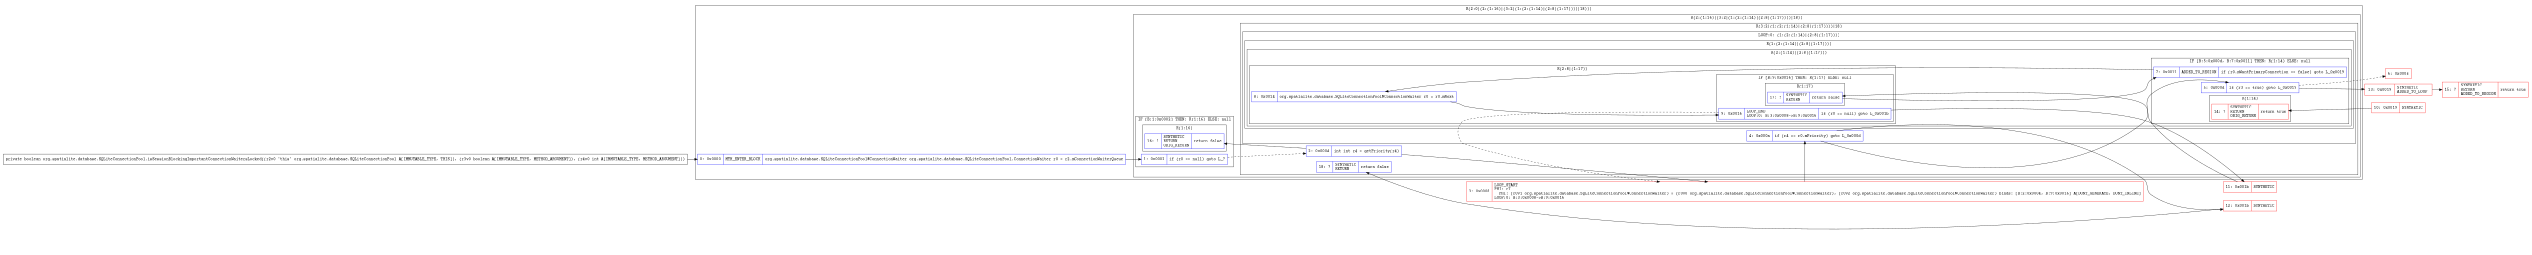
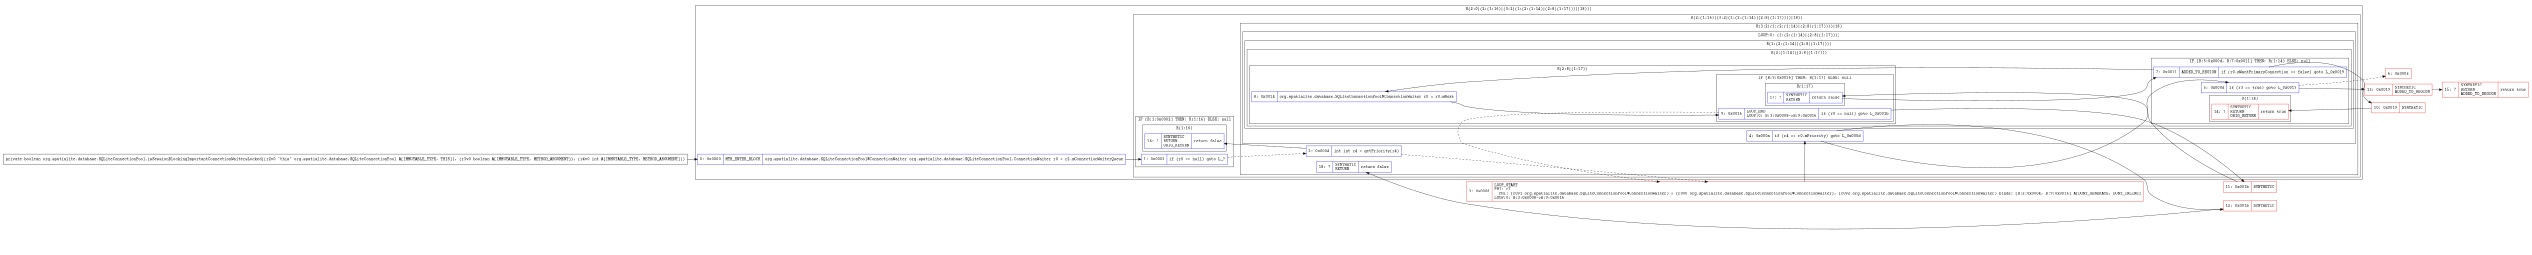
edge "7: 0x0011" -> "10: 0x0019": added
node "13: 0x0019": text "ADDED_TO_LOOP" -> "ADDED_TO_REGION"
edge "2: 0x0004" -> "3: 0x0008": style solid -> dashed
